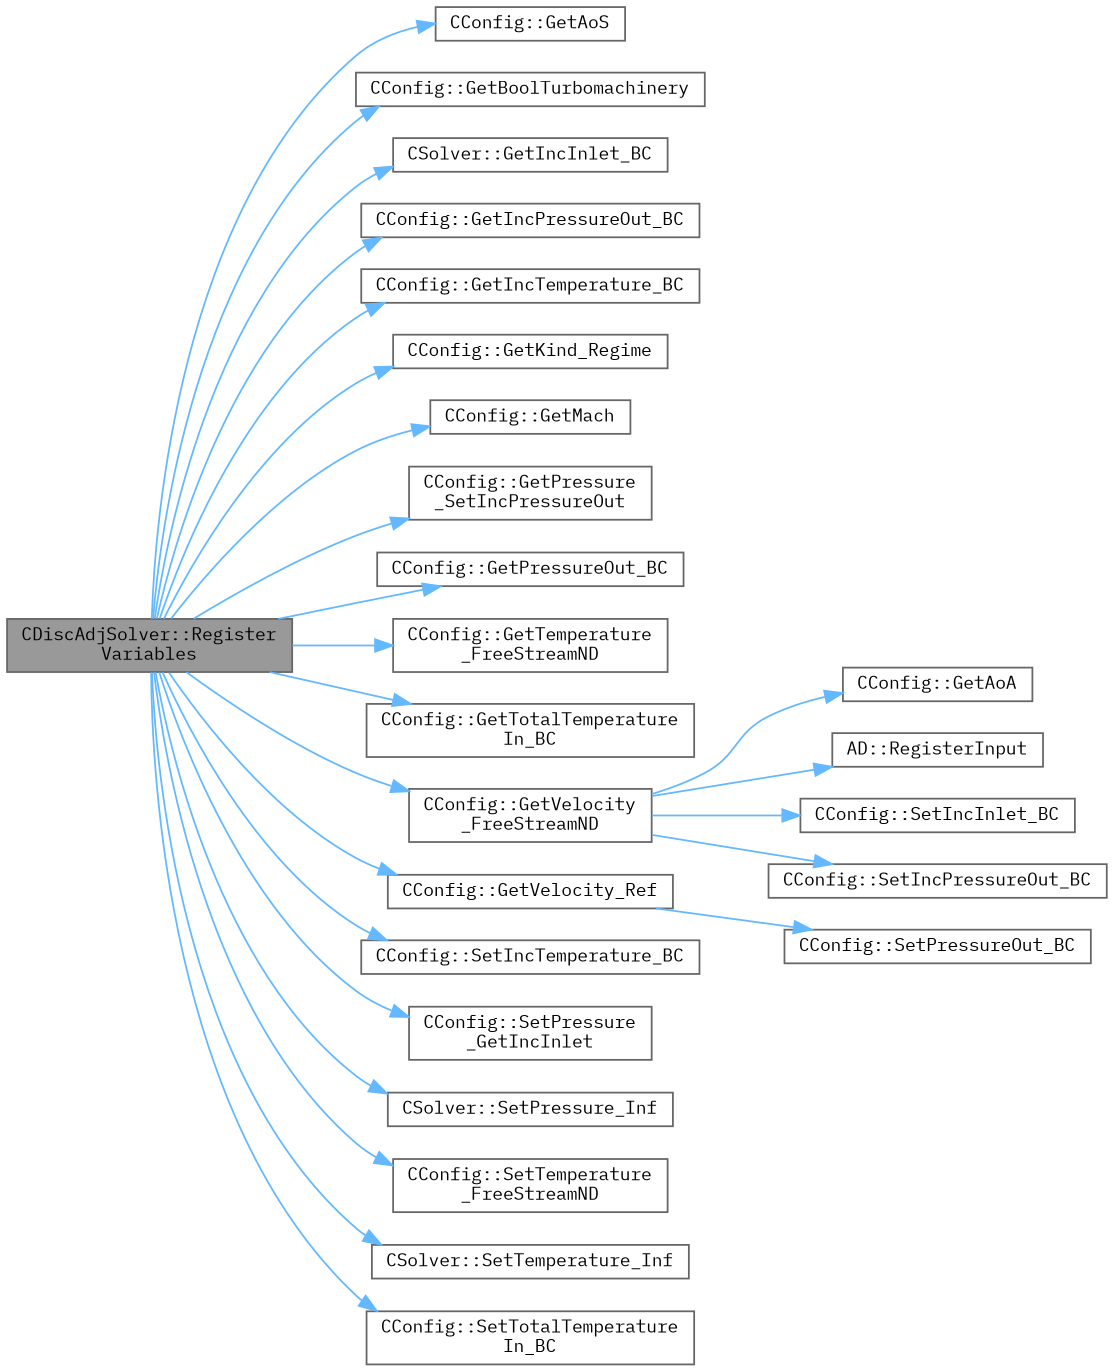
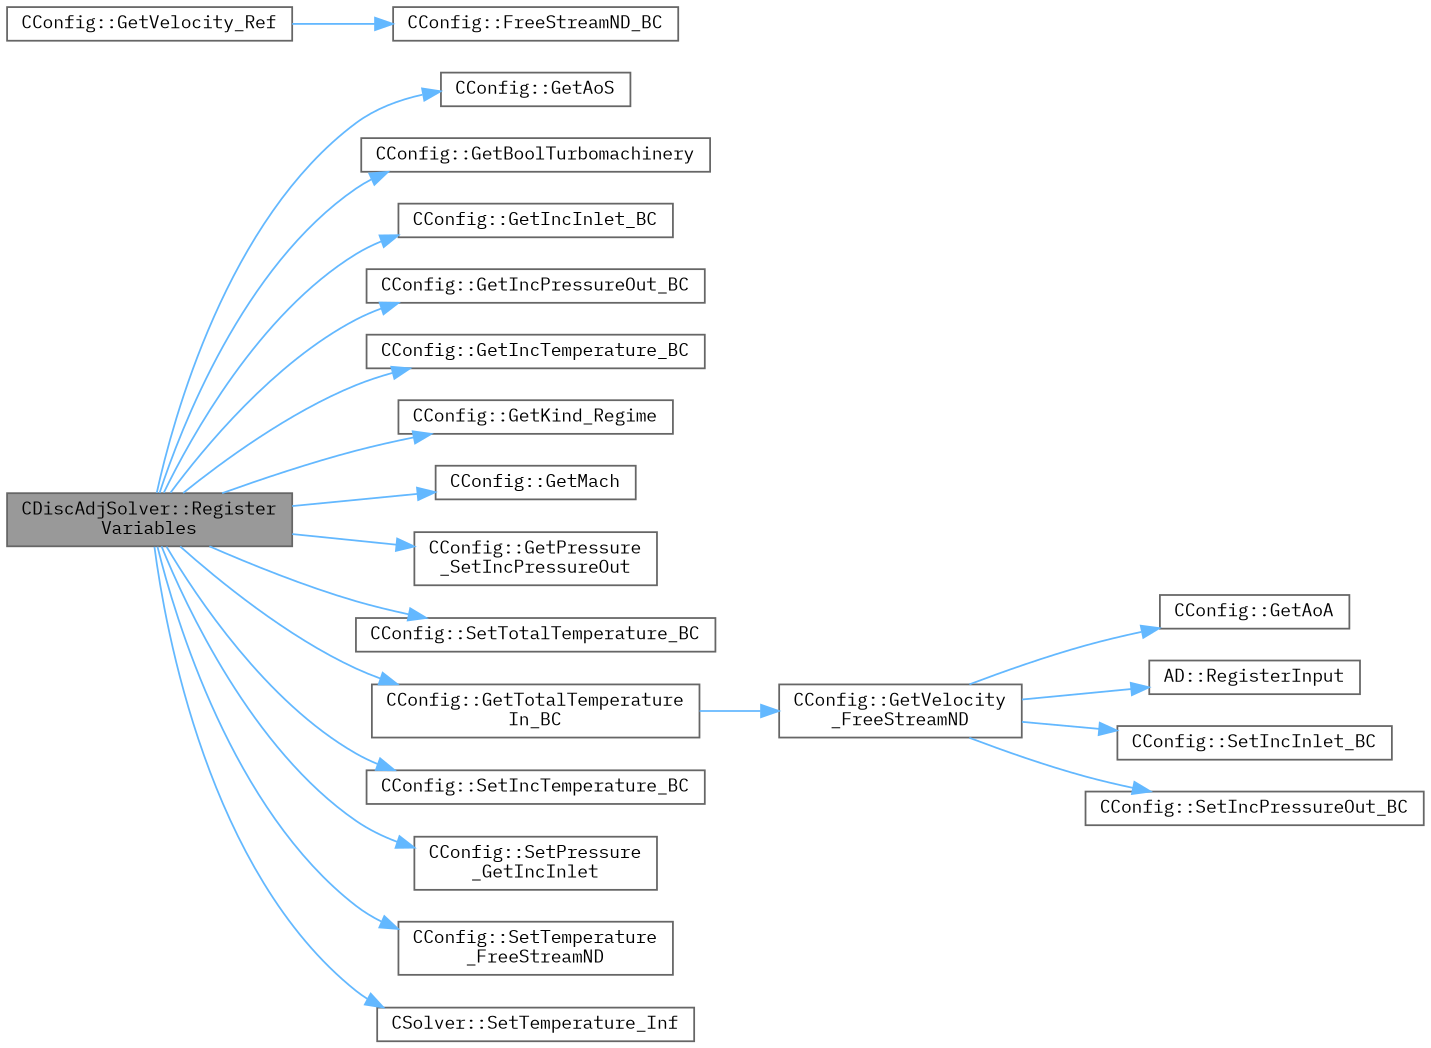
node "CSolver::GetIncInlet_BC": label "CSolver::GetIncInlet_BC" -> "CConfig::GetIncInlet_BC"
node "CConfig::GetPressureOut_BC": label "CConfig::GetPressureOut_BC" -> "CConfig::SetTotalTemperature_BC"
node "CConfig::GetTemperature _FreeStreamND": removed
edge "CDiscAdjSolver::Register Variables" -> "CConfig::GetVelocity _FreeStreamND": now "CConfig::GetTotalTemperature In_BC" -> "CConfig::GetVelocity _FreeStreamND"
edge "CDiscAdjSolver::Register Variables" -> "CConfig::GetVelocity_Ref": removed
node "CConfig::SetPressureOut_BC": label "CConfig::SetPressureOut_BC" -> "CConfig::FreeStreamND_BC"
node "CSolver::SetPressure_Inf": removed
node "CConfig::SetTotalTemperature In_BC": removed
